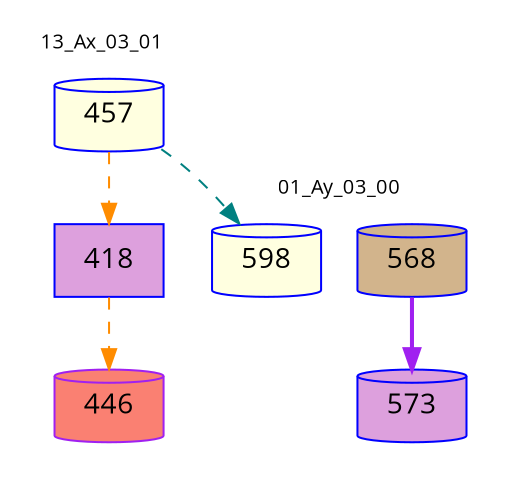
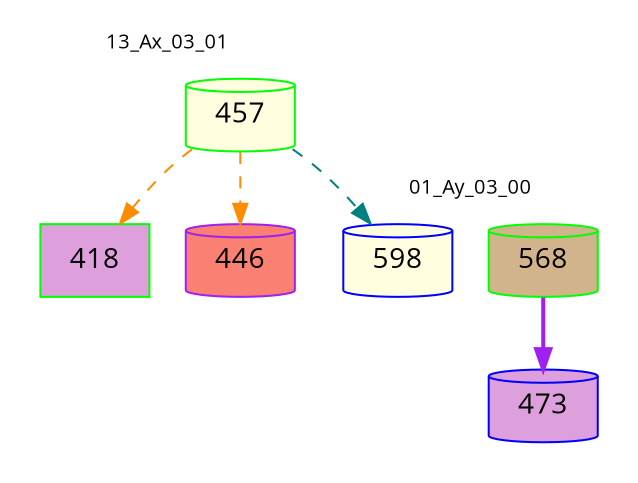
node "457": color blue -> green
node "418": color blue -> green
node "568": color blue -> green
edge "418" -> "446": now "457" -> "446"
node "573": label "573" -> "473"
